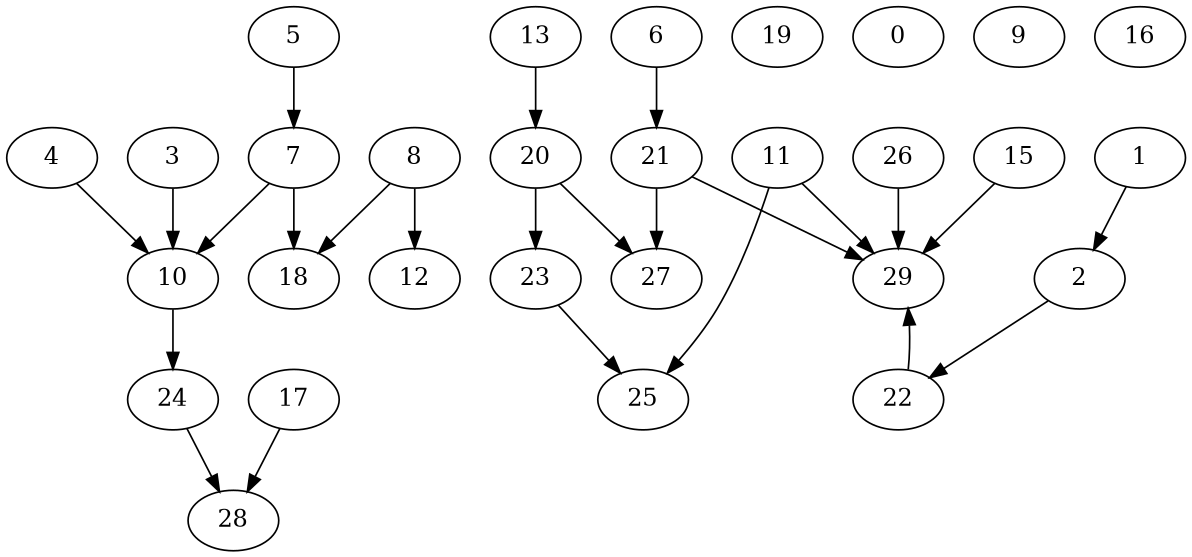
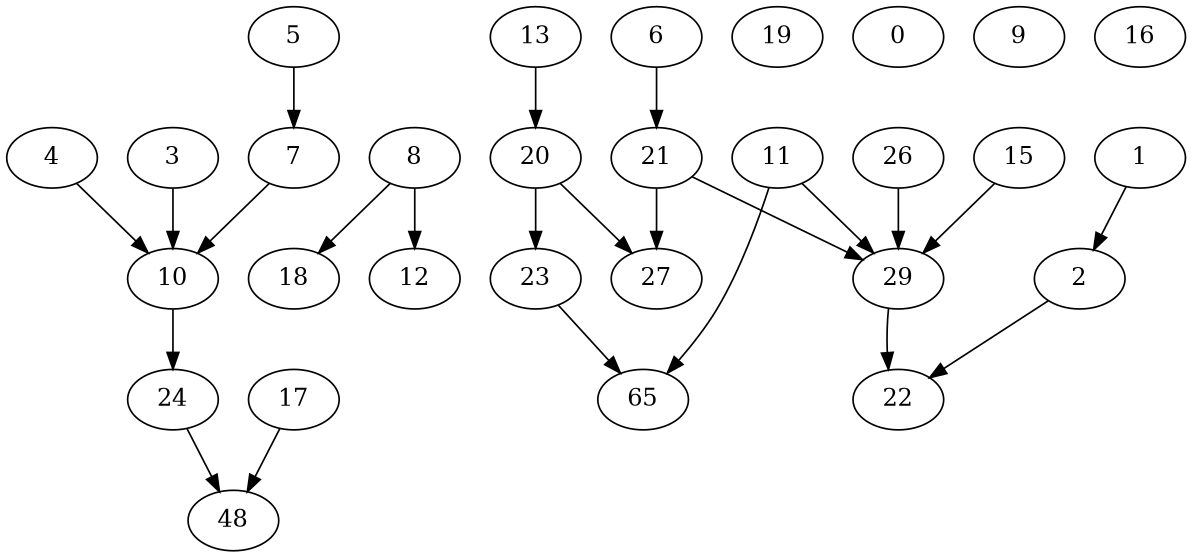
edge "7" -> "18": removed
edge "22" -> "29": reversed
node "25": label "25" -> "65"
node "28": label "28" -> "48"
